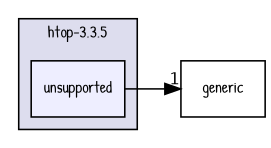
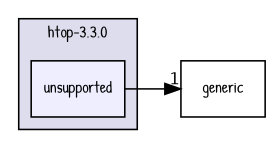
cluster "htop-3.3.5": label "htop-3.3.5" -> "htop-3.3.0"
